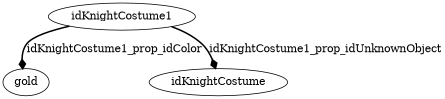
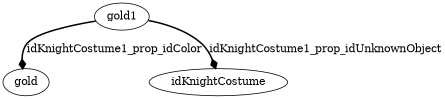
node "idKnightCostume1": label "idKnightCostume1" -> "gold1"
